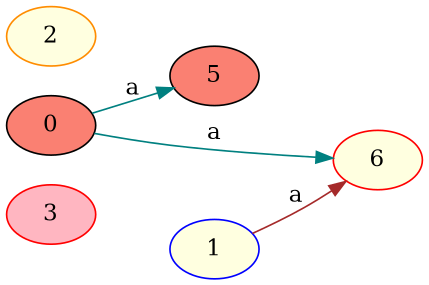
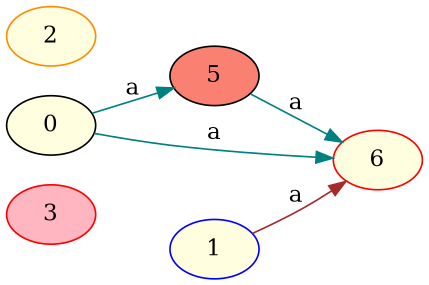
edge "5" -> "6": added, label "a"
node "0": fillcolor salmon -> lightyellow
